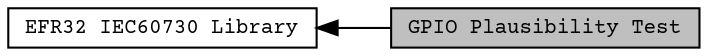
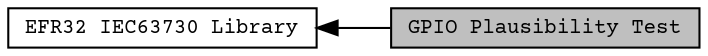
node "EFR32 IEC60730 Library": label "EFR32 IEC60730 Library" -> "EFR32 IEC63730 Library"
